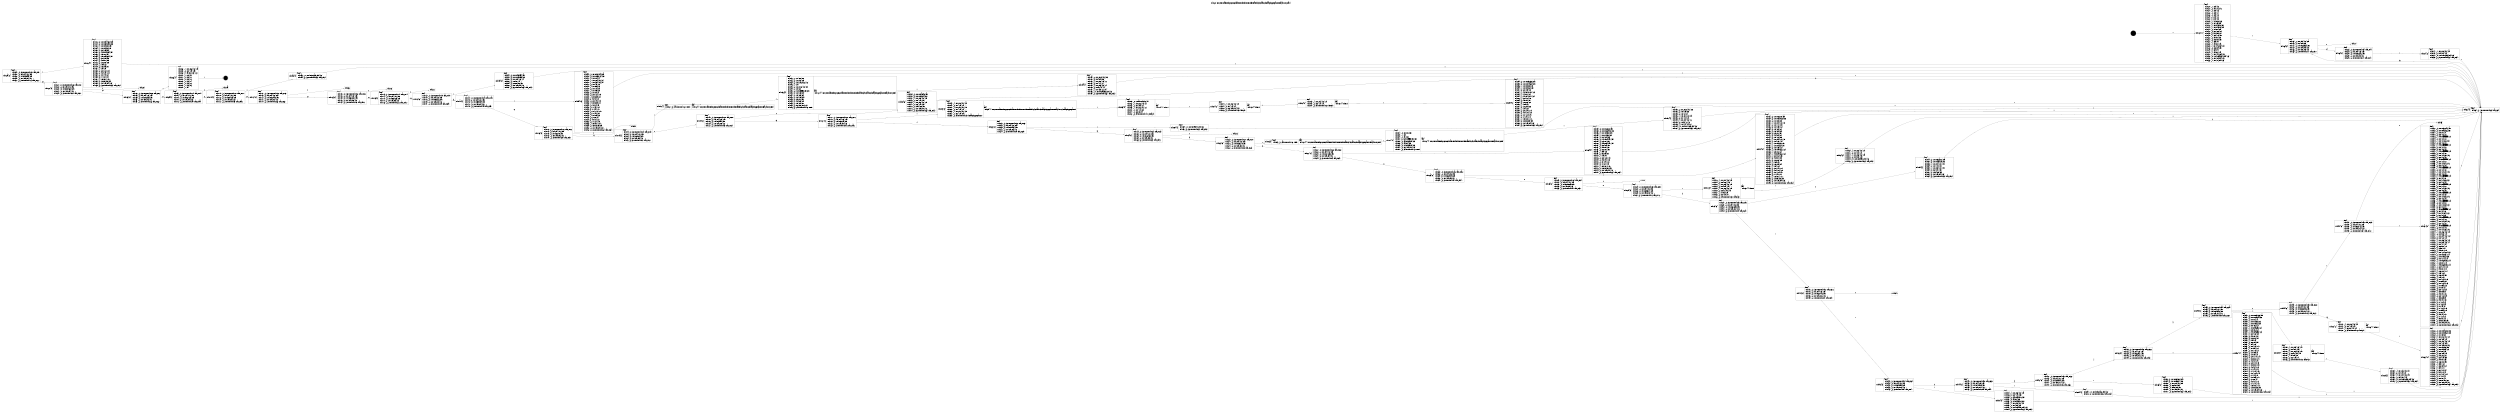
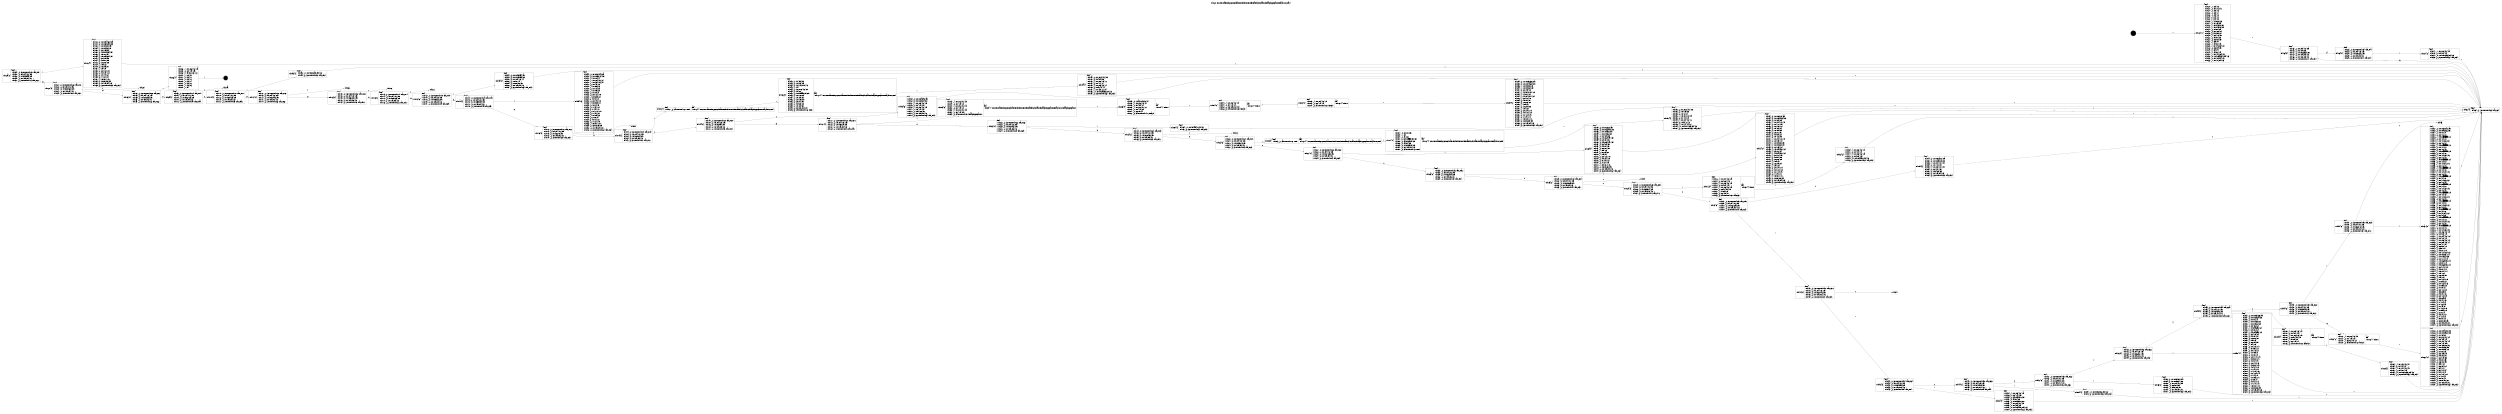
node "0x402117": removed
